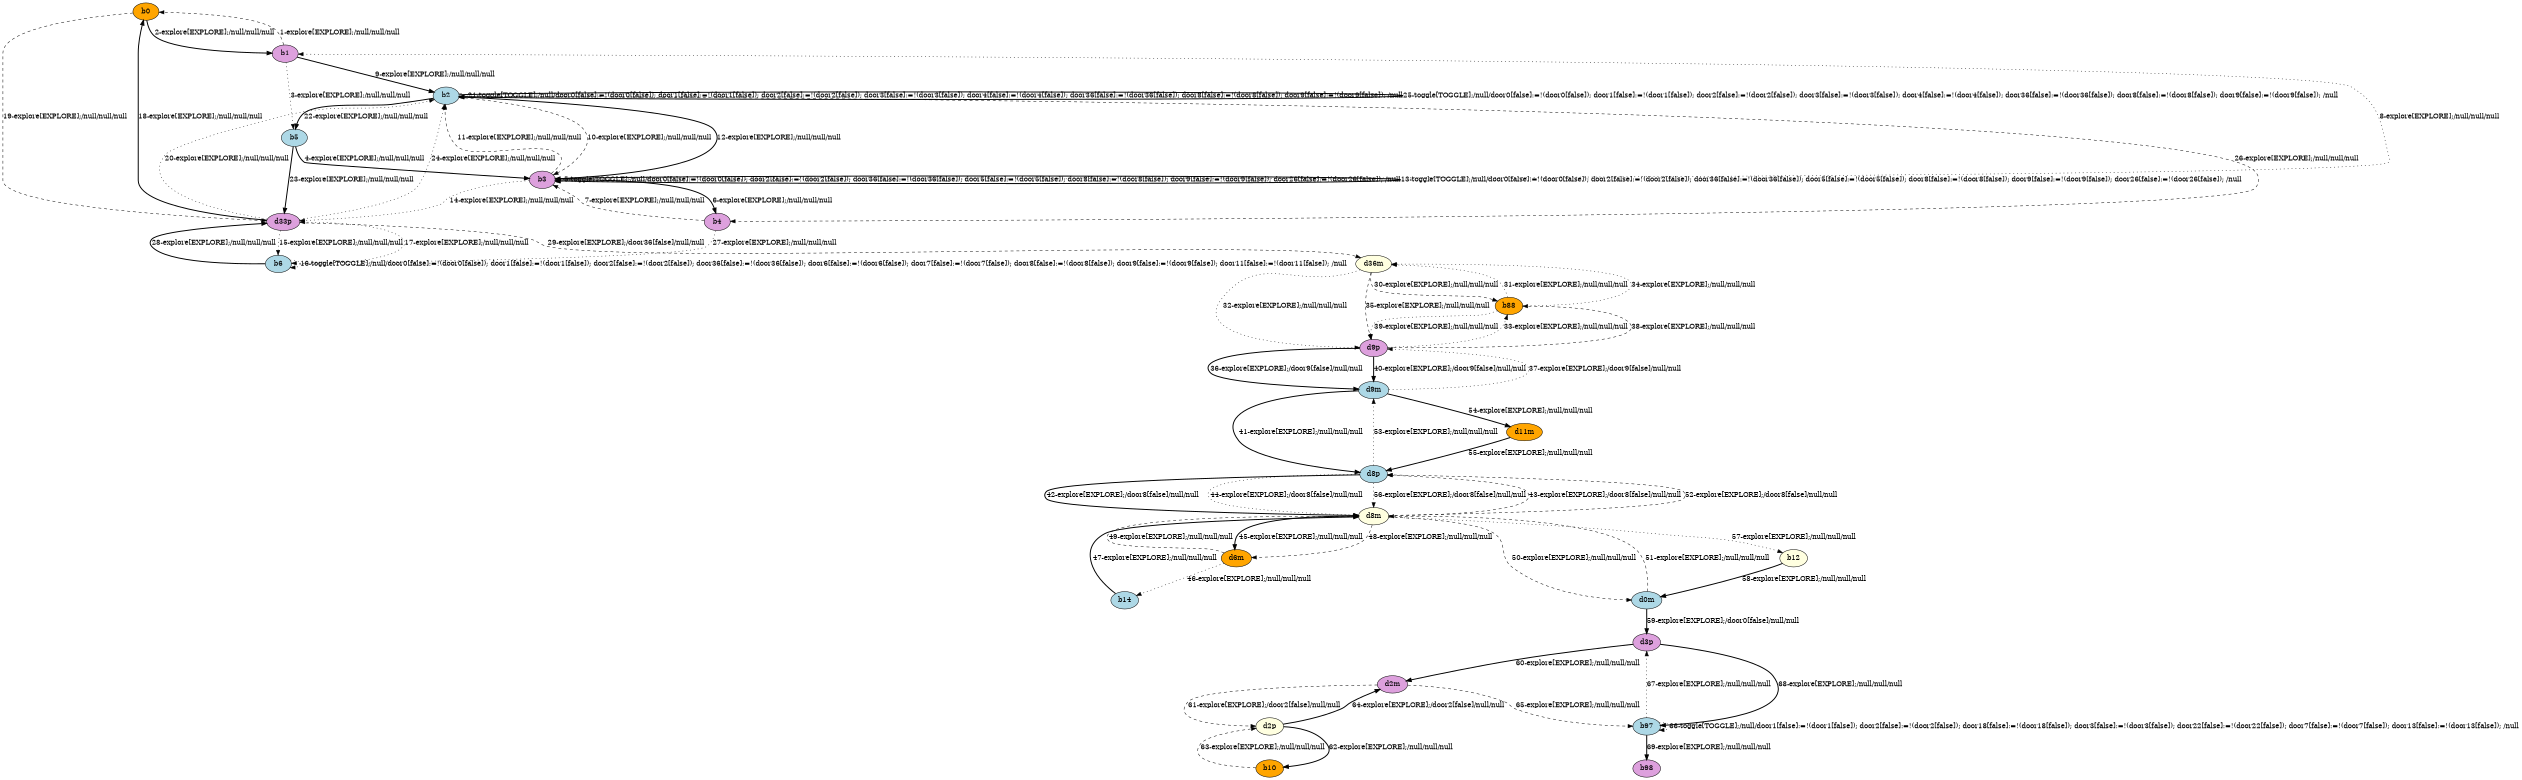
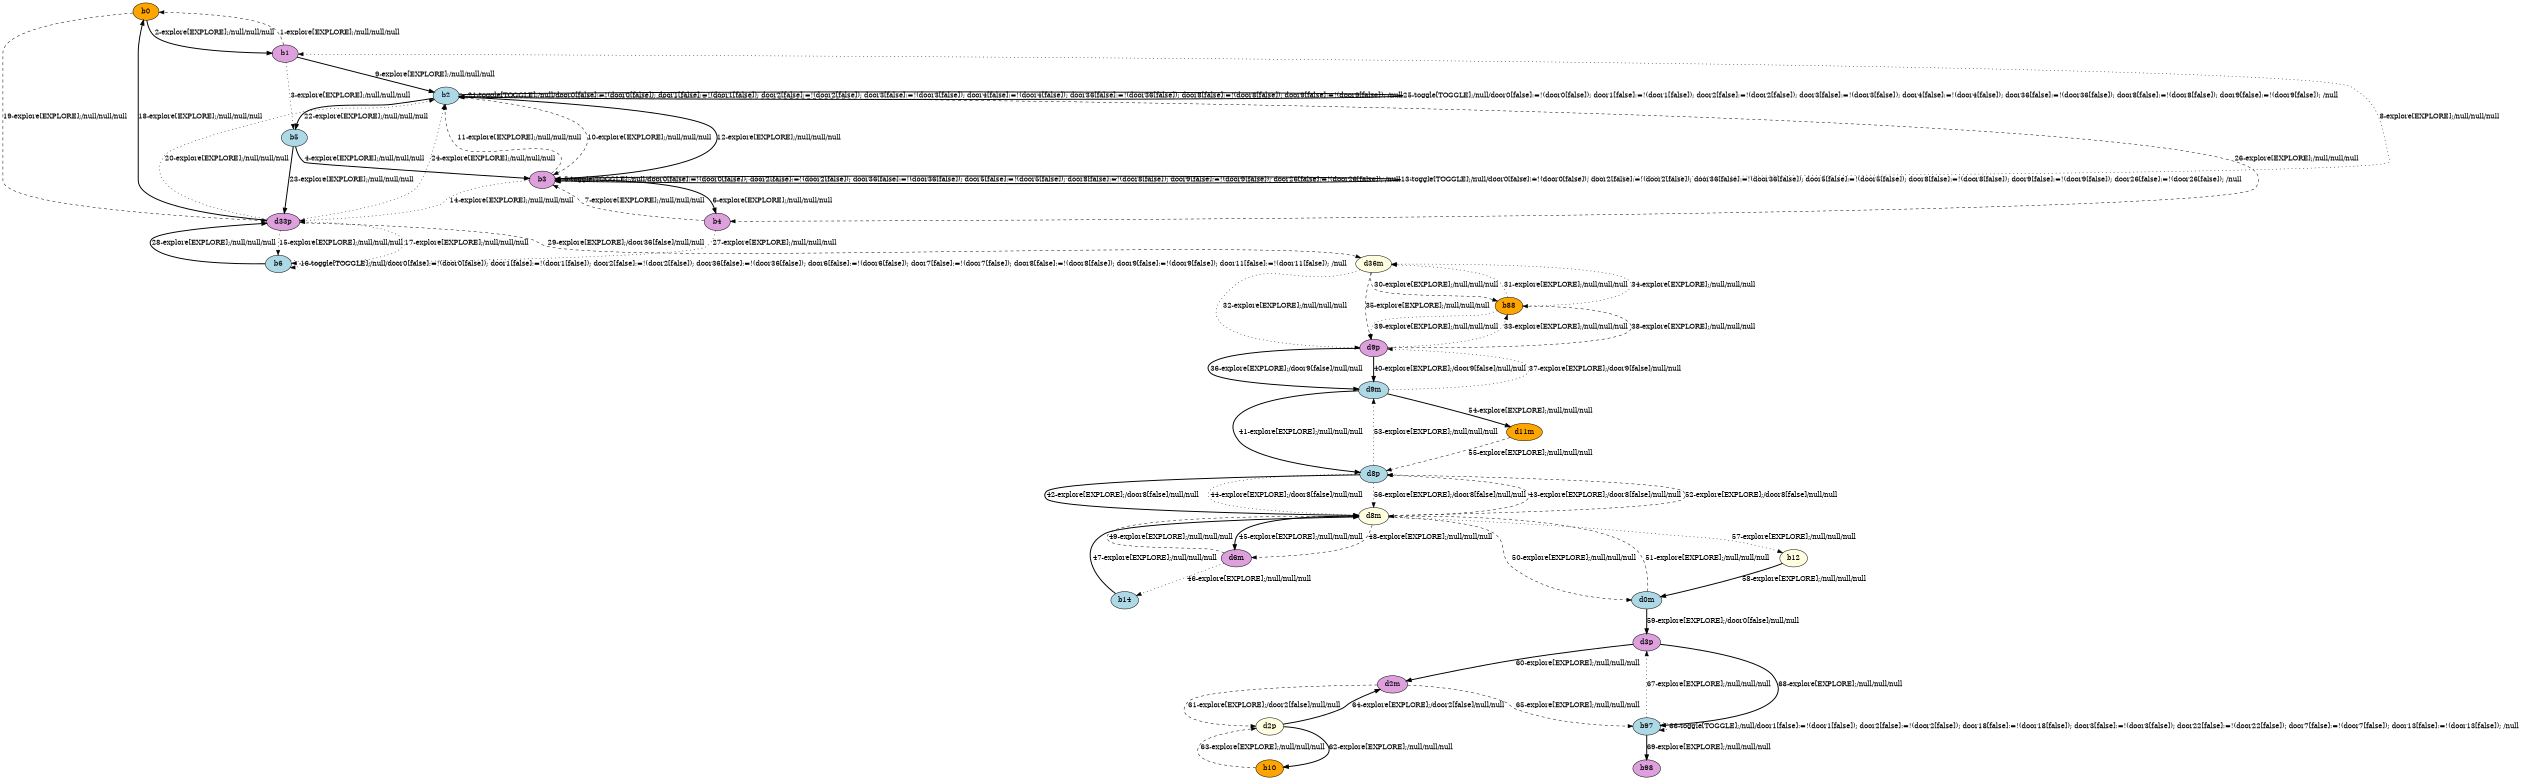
edge "d11m" -> "d8p": style bold -> dashed
node "d6m": fillcolor orange -> plum
